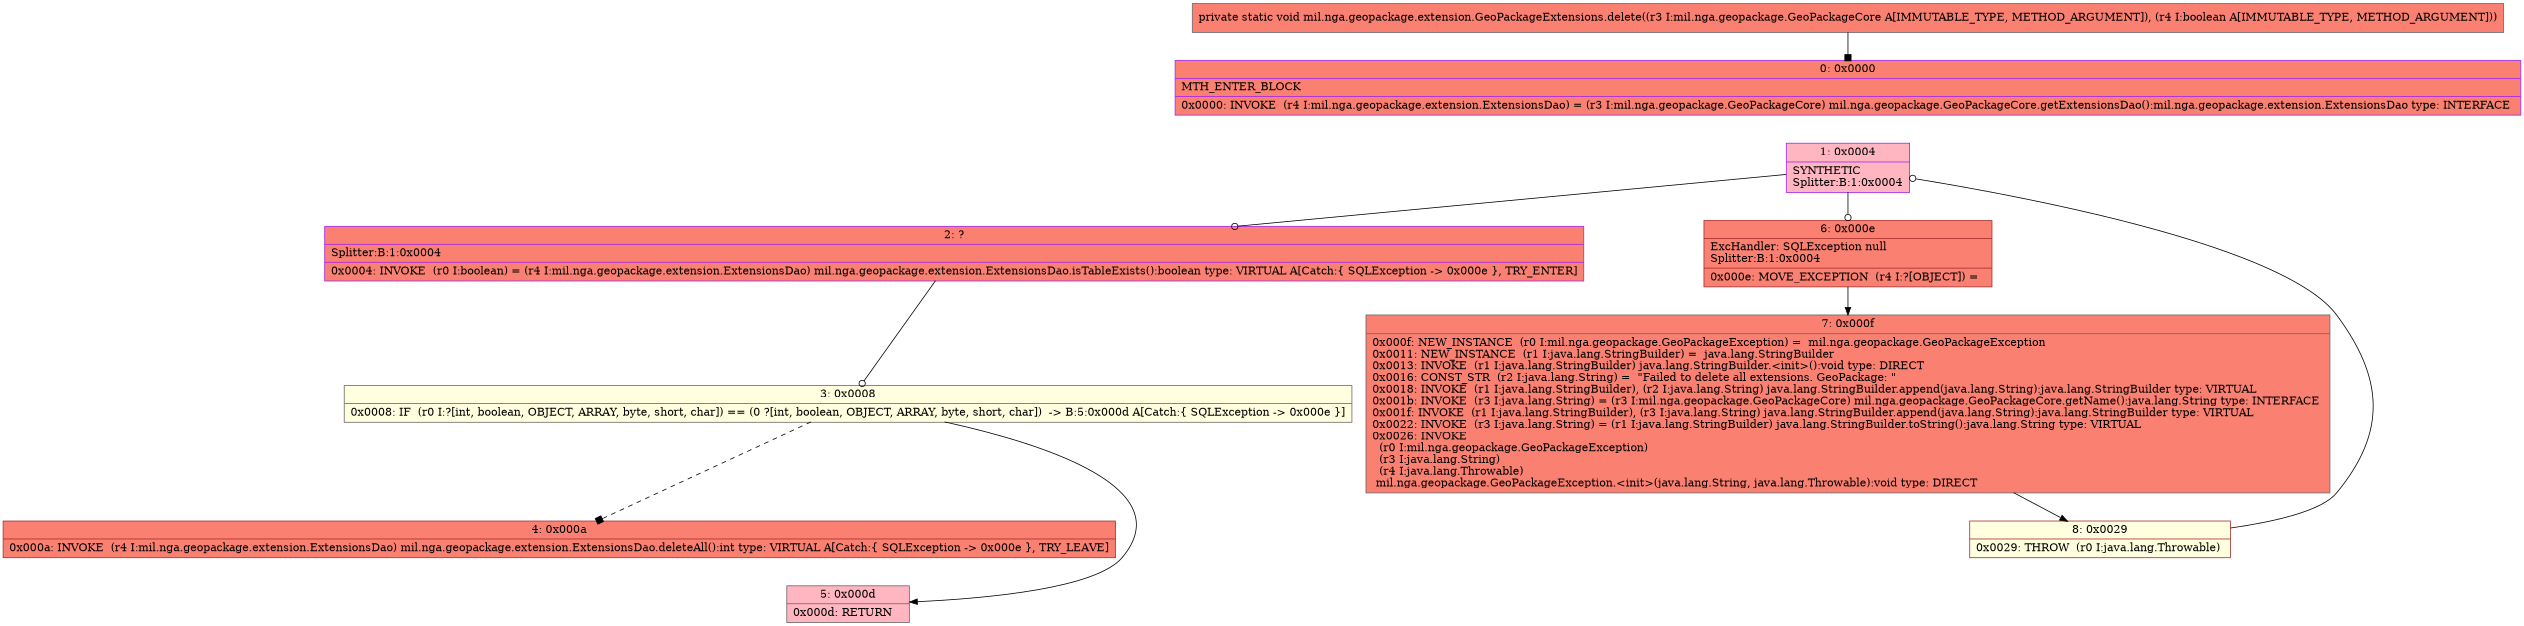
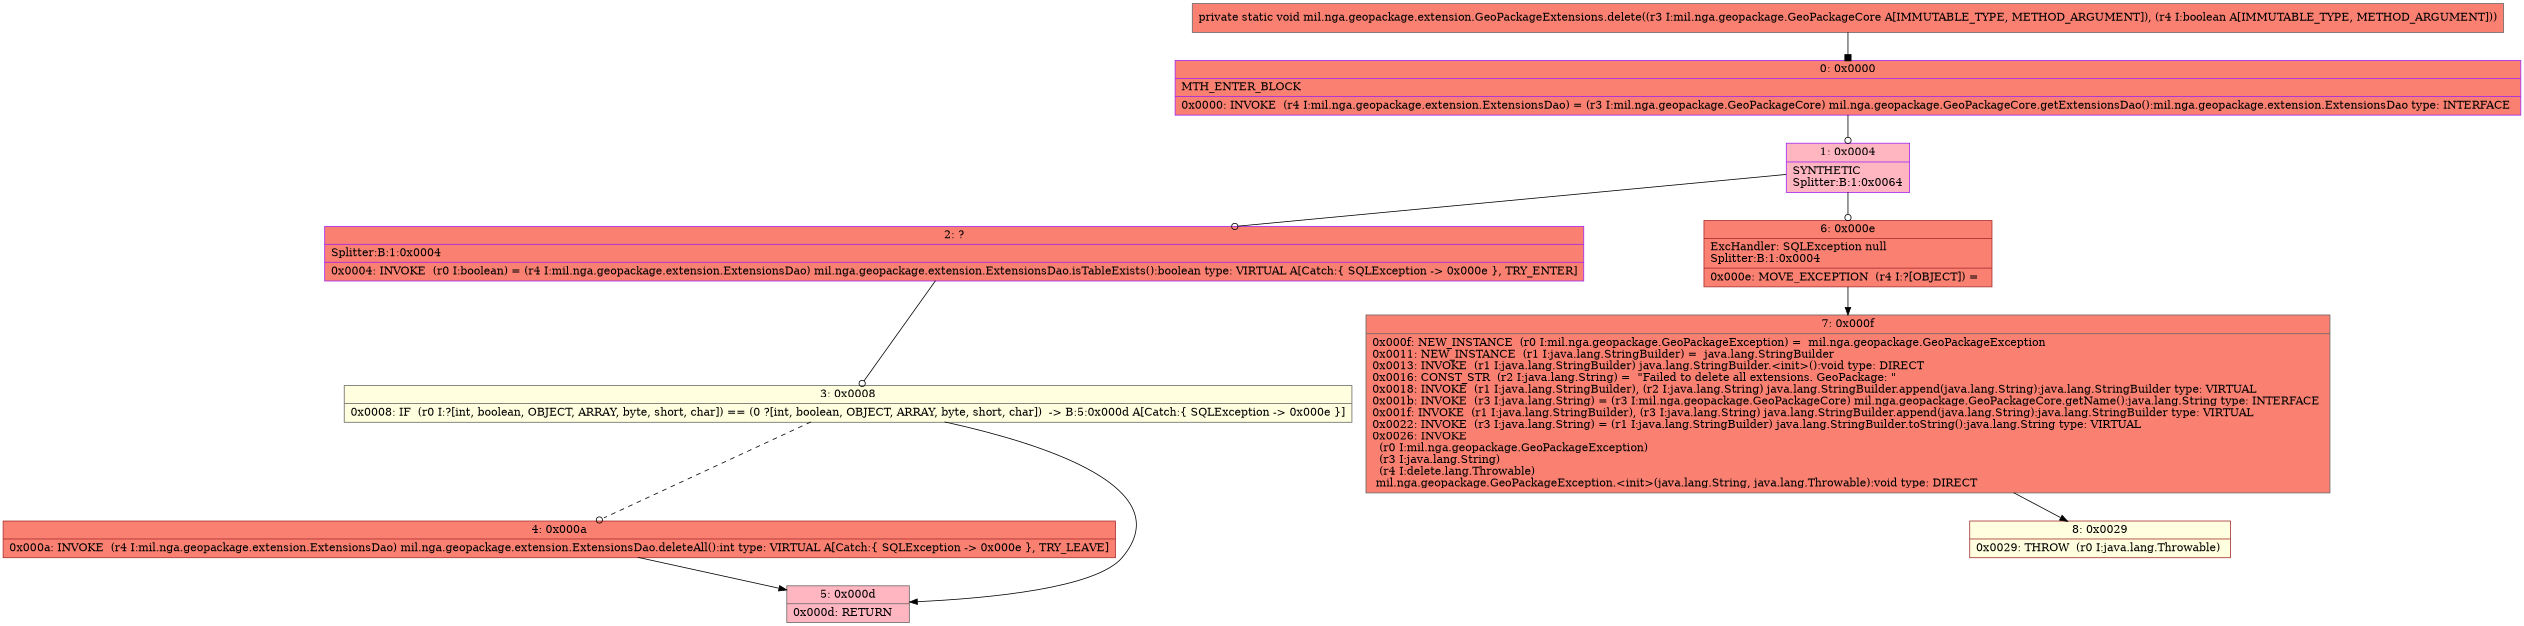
node "1: 0x0004": text "Splitter:B:1:0x0004" -> "Splitter:B:1:0x0064"
edge "8: 0x0029" -> "1: 0x0004": now "0: 0x0000" -> "1: 0x0004"
edge "3: 0x0008" -> "4: 0x000a": arrowhead box -> odot
node "7: 0x000f": text "(r4 I:java.lang.Throwable)" -> "(r4 I:delete.lang.Throwable)"
edge "4: 0x000a" -> "5: 0x000d": added
